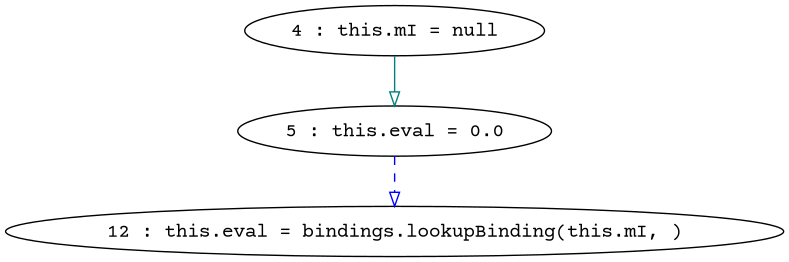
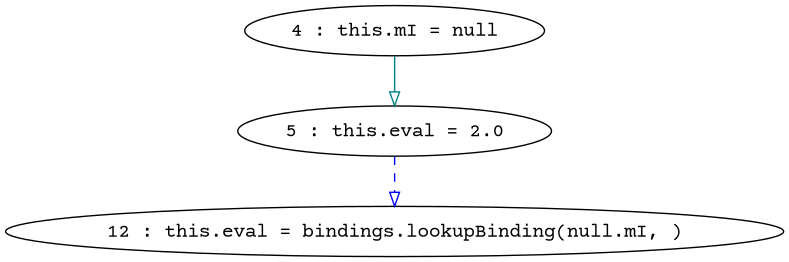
node "5 : this.eval = 0.0": label "5 : this.eval = 0.0" -> "5 : this.eval = 2.0"
node "12 : this.eval = bindings.lookupBinding(this.mI, )": label "12 : this.eval = bindings.lookupBinding(this.mI, )" -> "12 : this.eval = bindings.lookupBinding(null.mI, )"
